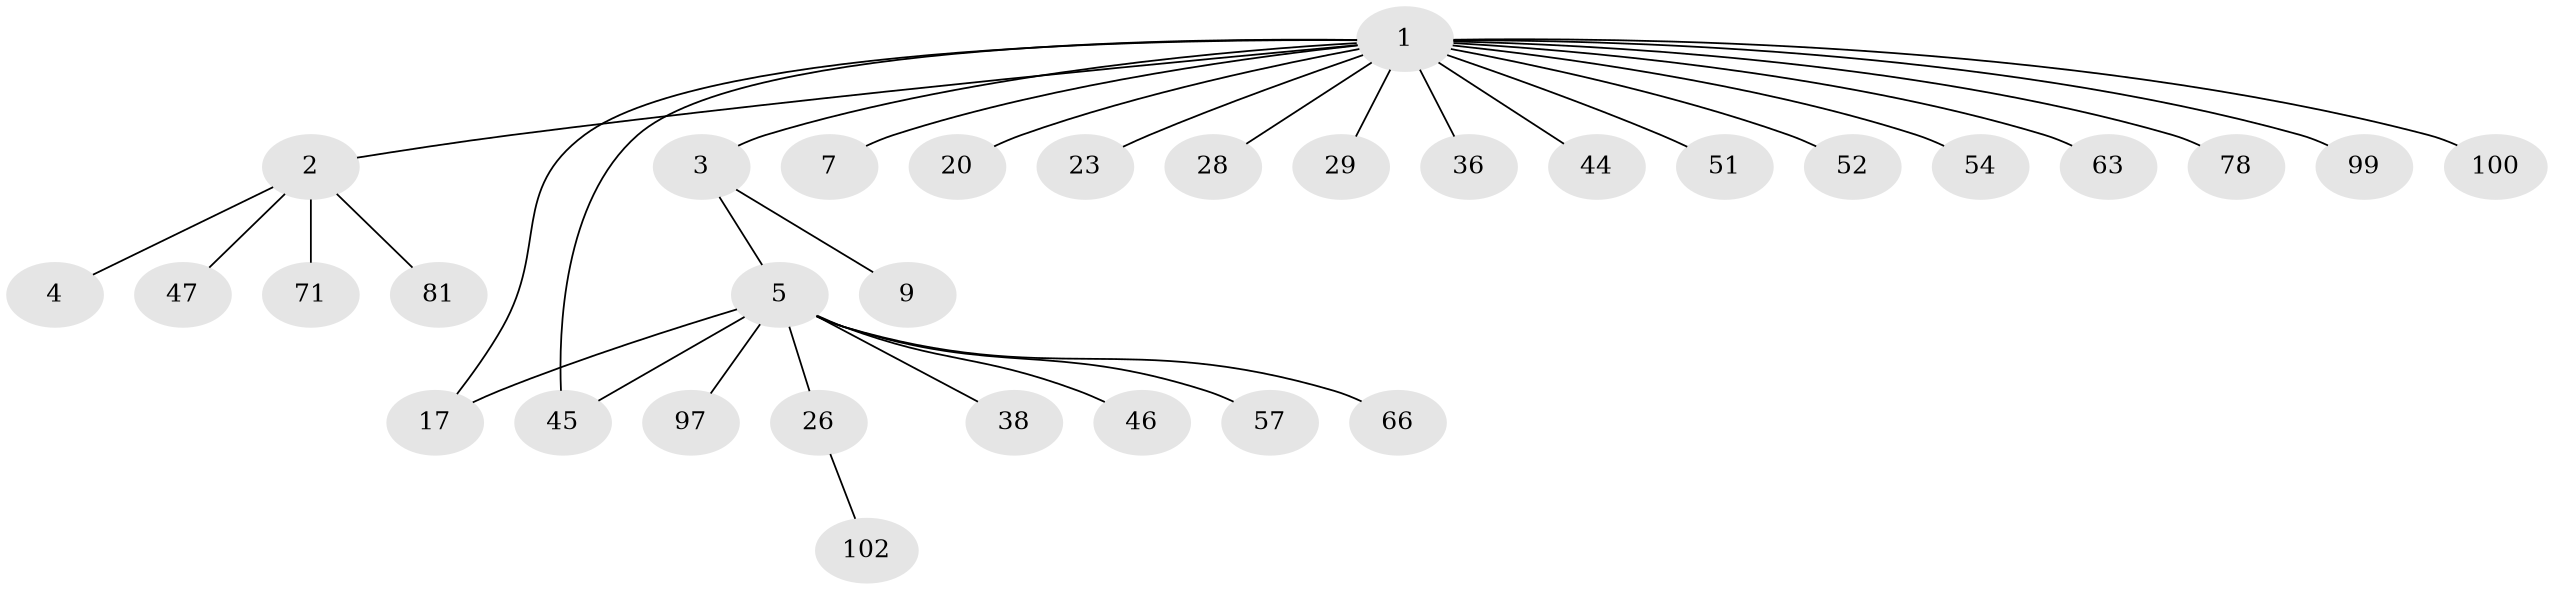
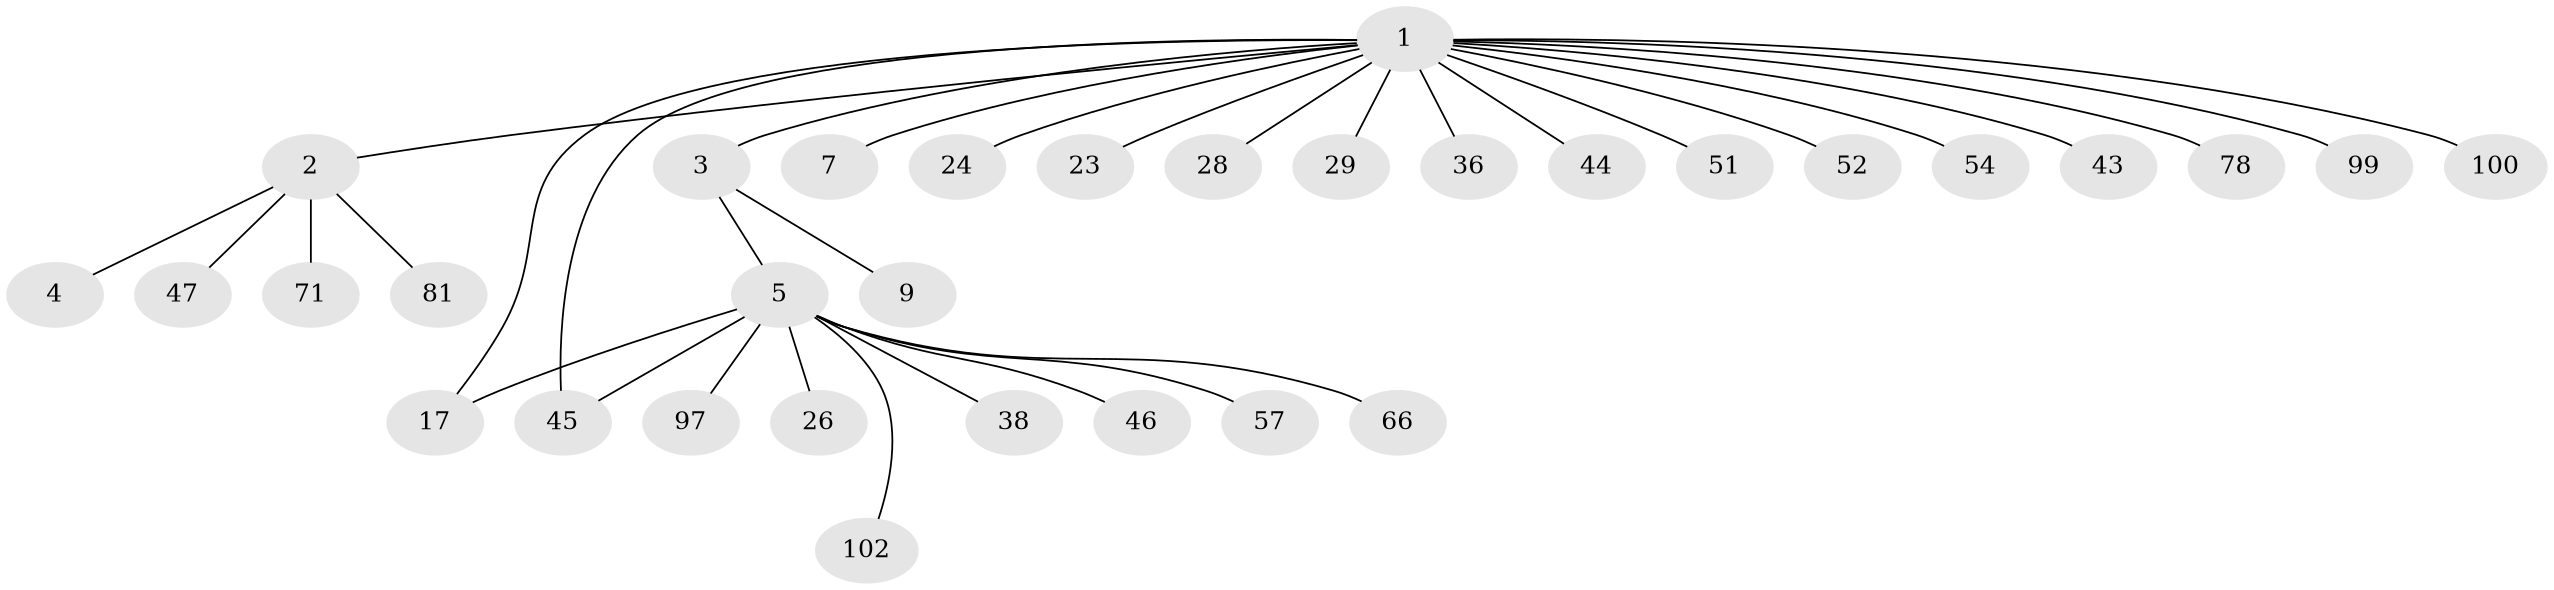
node "20": label "20" -> "24"
node "63": label "63" -> "43"
edge "26" -- "102": now "5" -- "102"
